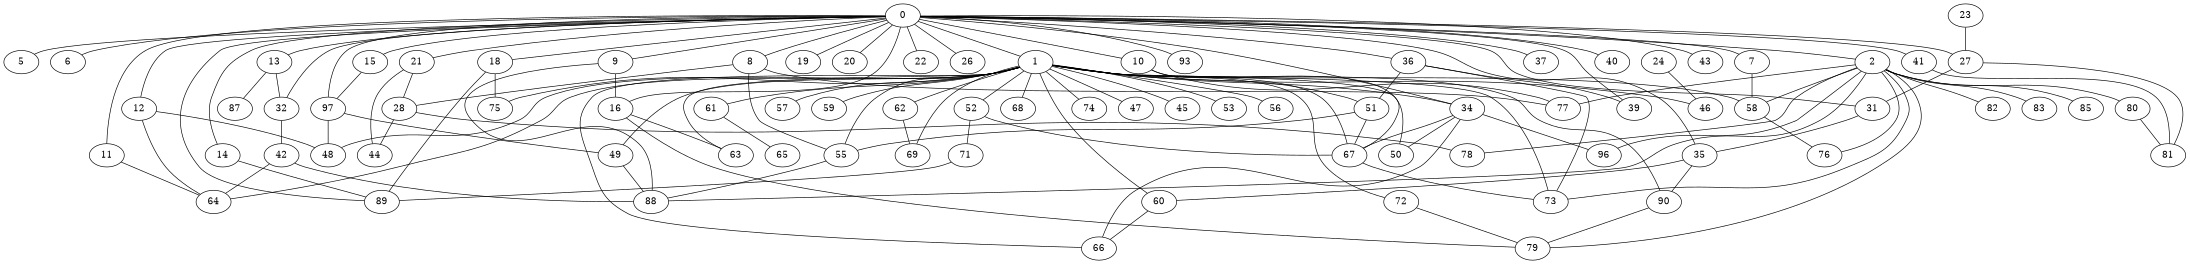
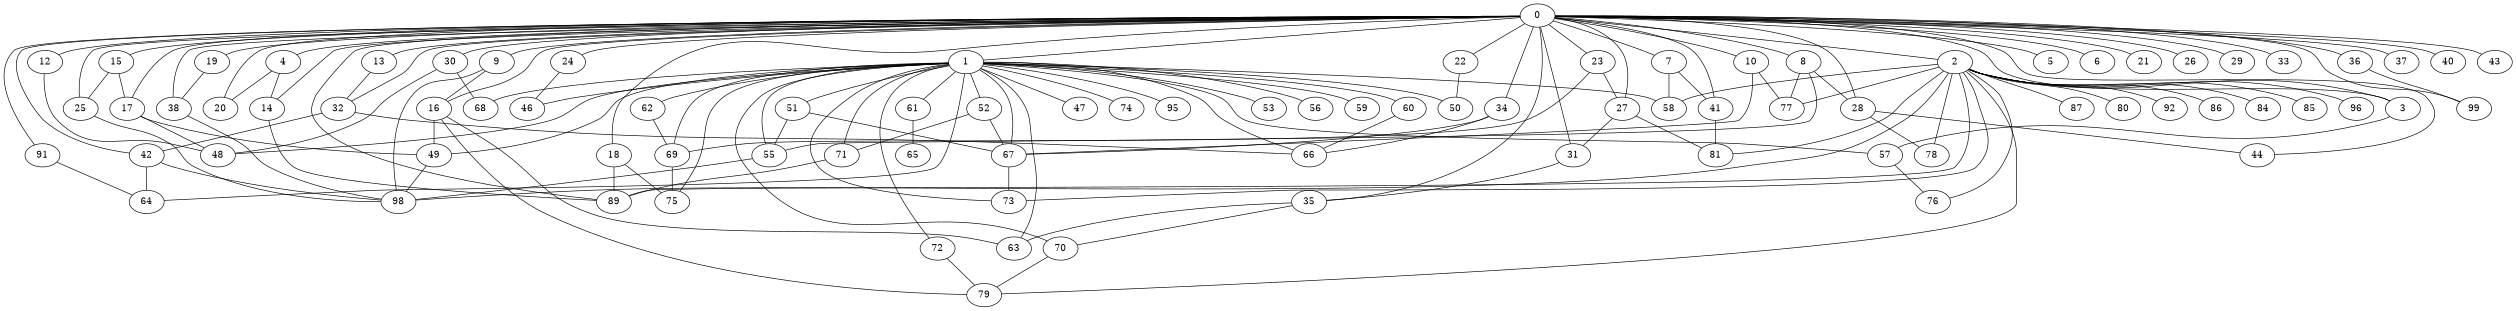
edge "0" -- "42": added
edge "0" -- "24": added
edge "0" -- "23": added
node "4": added
node "30": added
node "93": label "93" -> "33"
node "29": added
edge "1" -- "34": now "1" -- "71"
edge "13" -- "87": now "2" -- "87"
edge "21" -- "28": now "0" -- "28"
edge "36" -- "51": removed
edge "7" -- "41": added
edge "36" -- "73": removed
edge "21" -- "44": now "0" -- "44"
node "25": added
node "38": added
node "97": label "97" -> "17"
node "45": label "45" -> "95"
node "39": label "39" -> "99"
node "82": label "82" -> "92"
node "83": label "83" -> "86"
node "84": added
node "3": added
edge "16" -- "49": added
edge "34" -- "50": now "22" -- "50"
edge "34" -- "96": removed
edge "80" -- "81": now "2" -- "81"
edge "32" -- "66": added
edge "58" -- "76": now "57" -- "76"
edge "23" -- "69": added
node "11": label "11" -> "91"
edge "12" -- "64": removed
edge "69" -- "75": added
edge "2" -- "89": added
edge "35" -- "60": now "35" -- "63"
node "88": label "88" -> "98"
node "90": label "90" -> "70"
